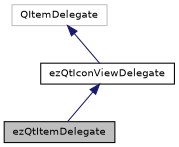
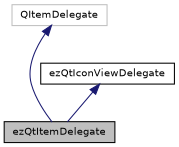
edge "ezQtIconViewDelegate" -> "QItemDelegate": now "ezQtItemDelegate" -> "QItemDelegate"
